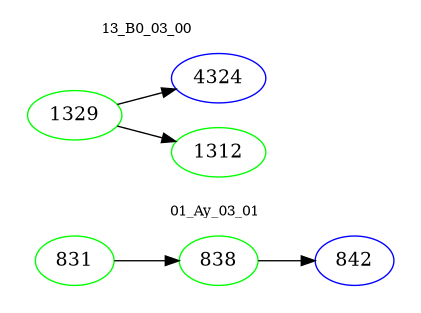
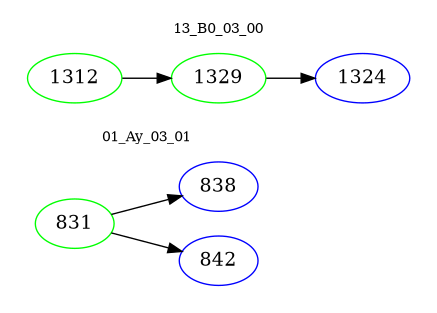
node "4324": label "4324" -> "1324"
edge "1329" -> "1312": reversed
node "838": color green -> blue
edge "838" -> "842": now "831" -> "842"
